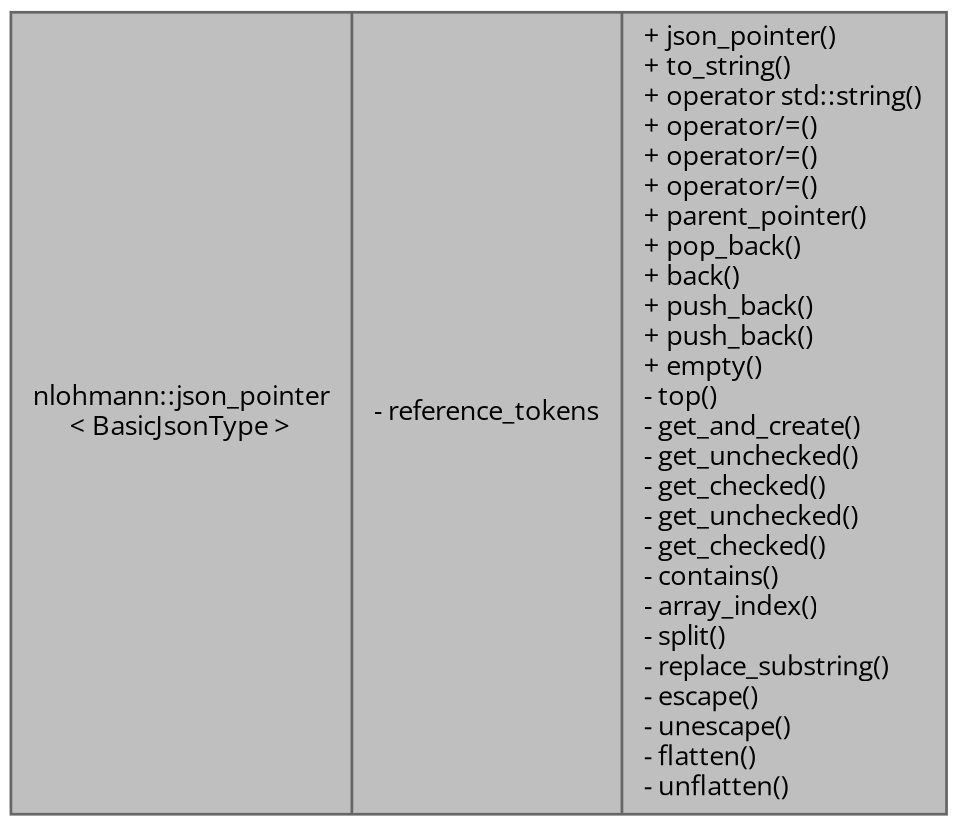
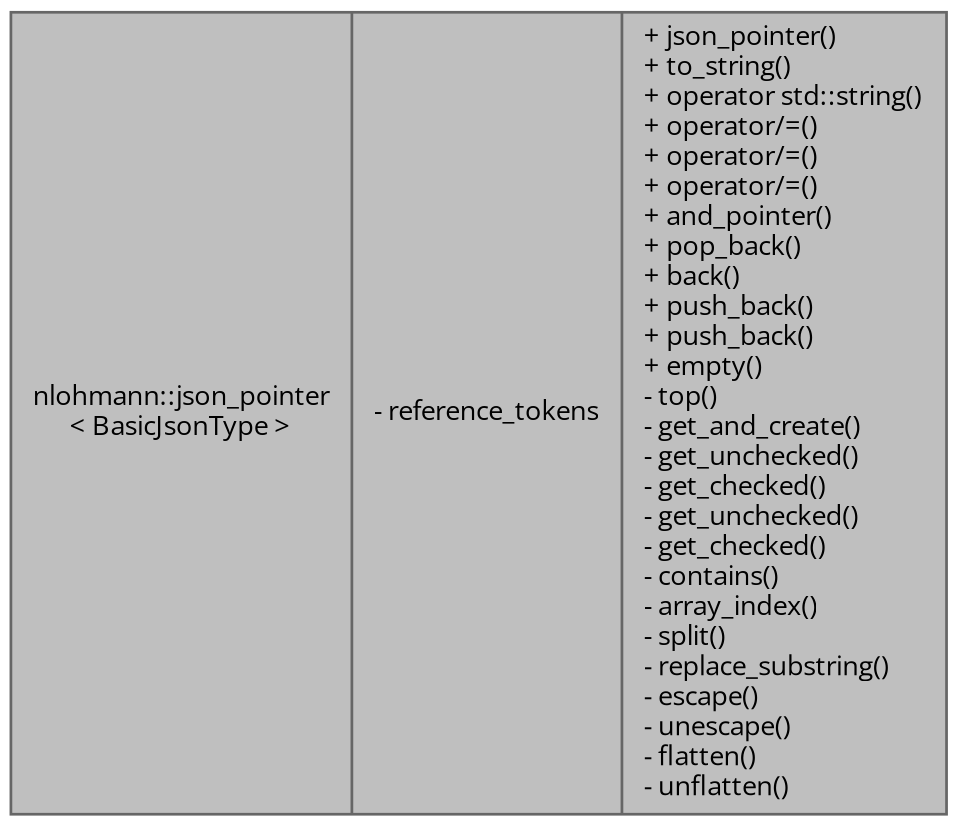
node "nlohmann::json_pointer": text "+ parent_pointer()" -> "+ and_pointer()"
